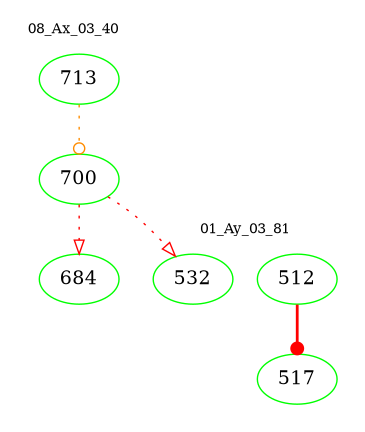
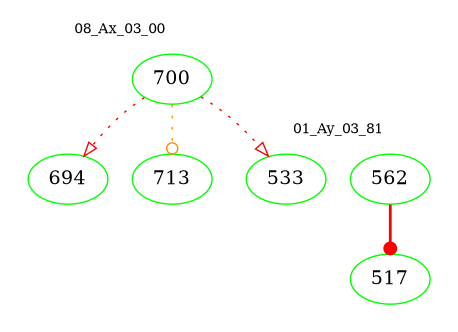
cluster "08_Ax_03_40": label "08_Ax_03_40" -> "08_Ax_03_00"
edge "713" -> "700": reversed
node "684": label "684" -> "694"
node "532": label "532" -> "533"
node "512": label "512" -> "562"
